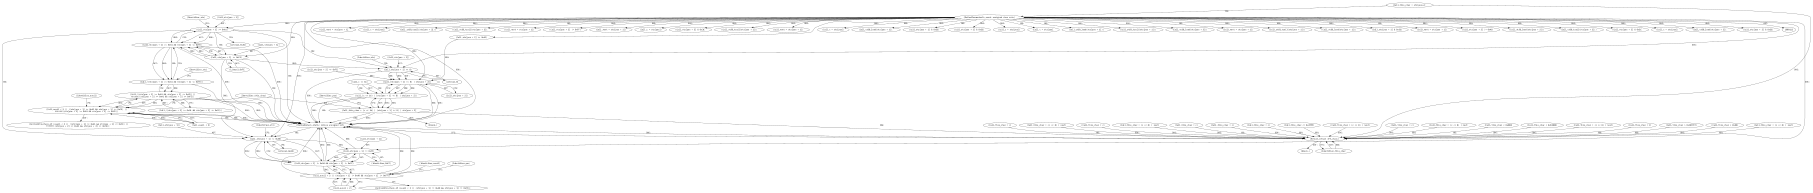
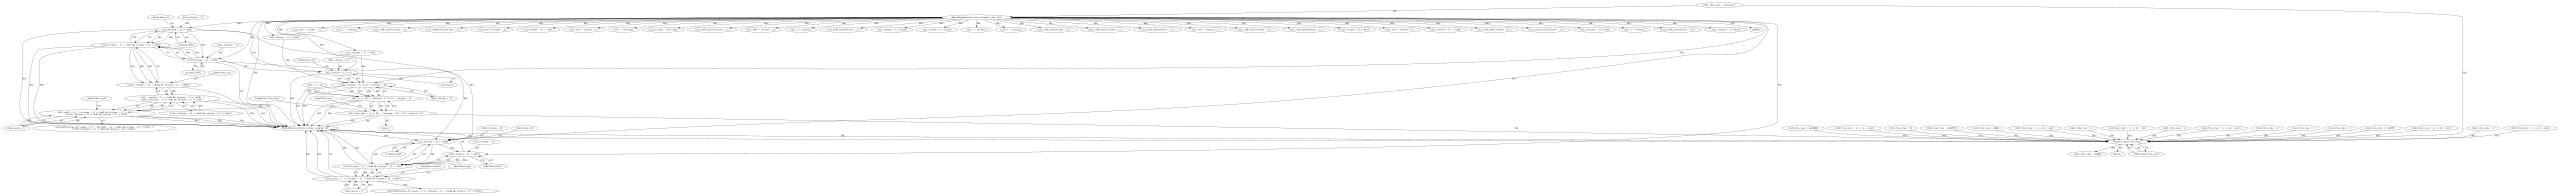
edge "(MethodParameterIn,const unsigned char *str)" -> "(Call,str[pos + 2] <= 0xFE)": added, label "DDG:"
edge "(Literal,0xA1)" -> "(Call,str[pos + 1] >= 0xA1)": added, label "AST:"
edge "(Call,this_char < 0x800)" -> "(Return,return xFE_char;)": reversed
